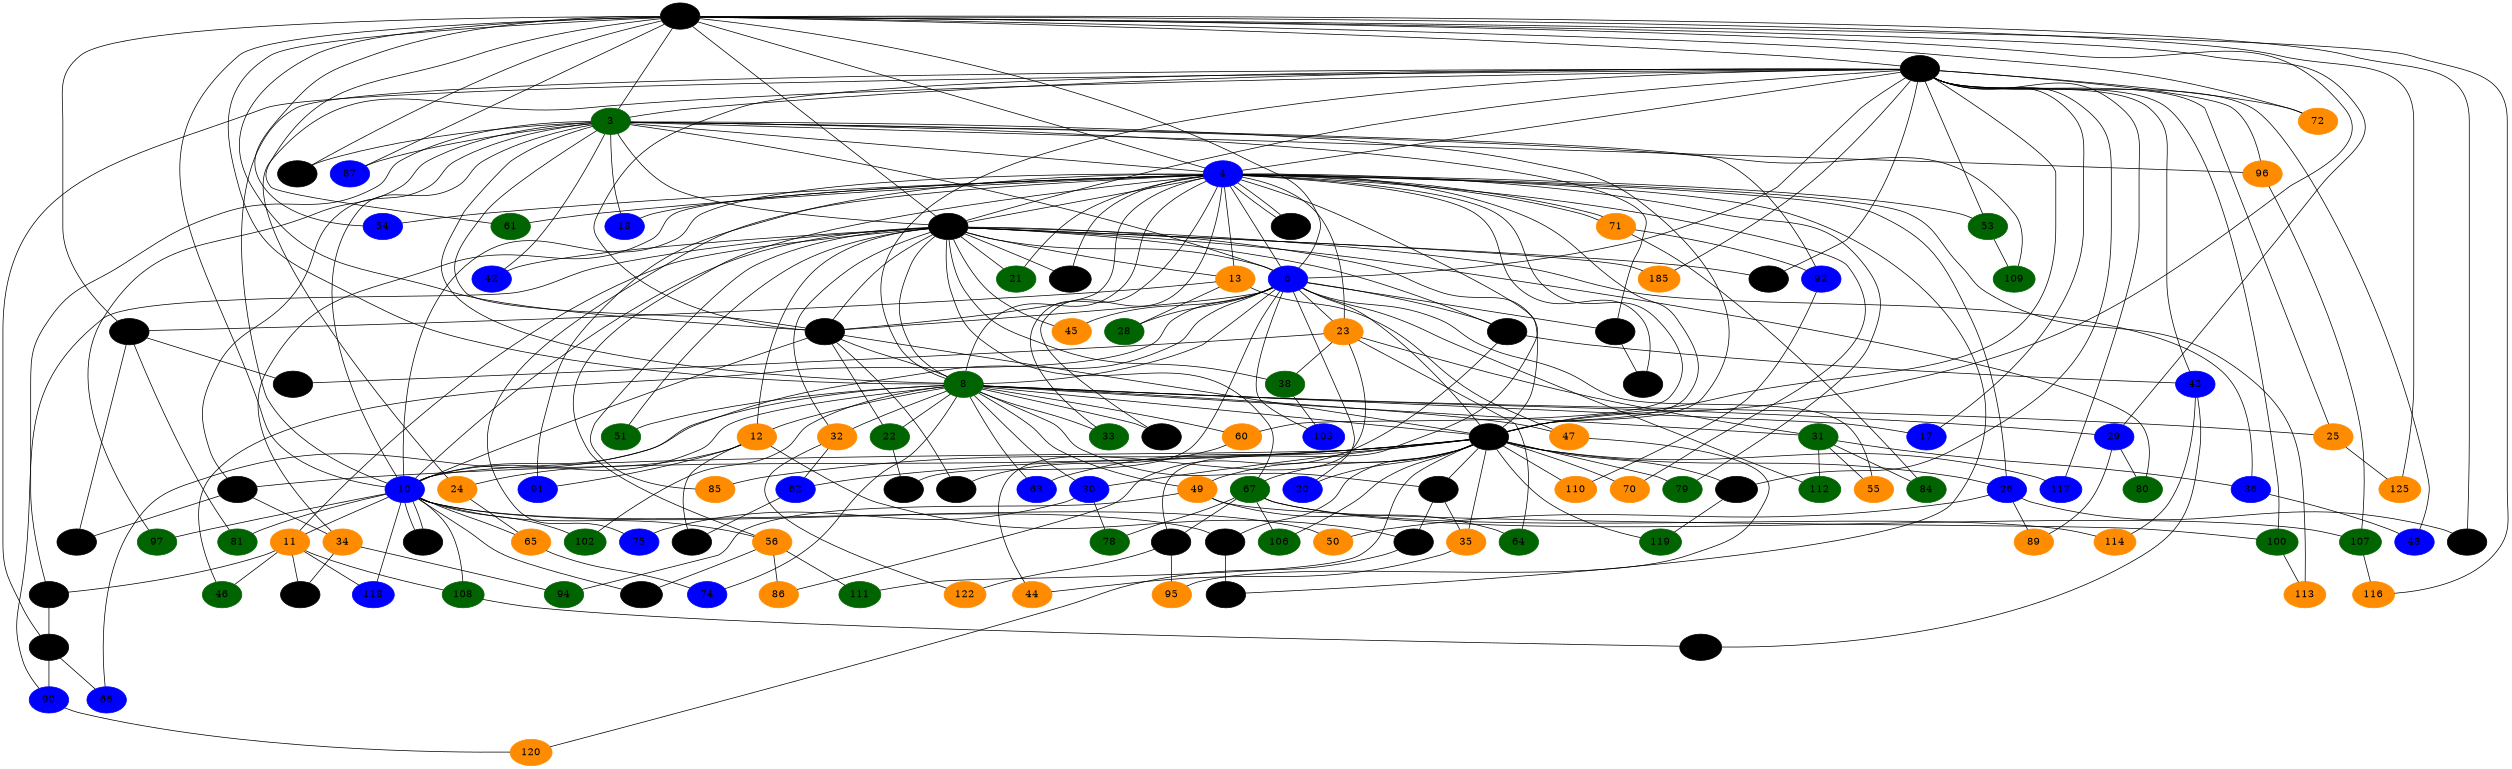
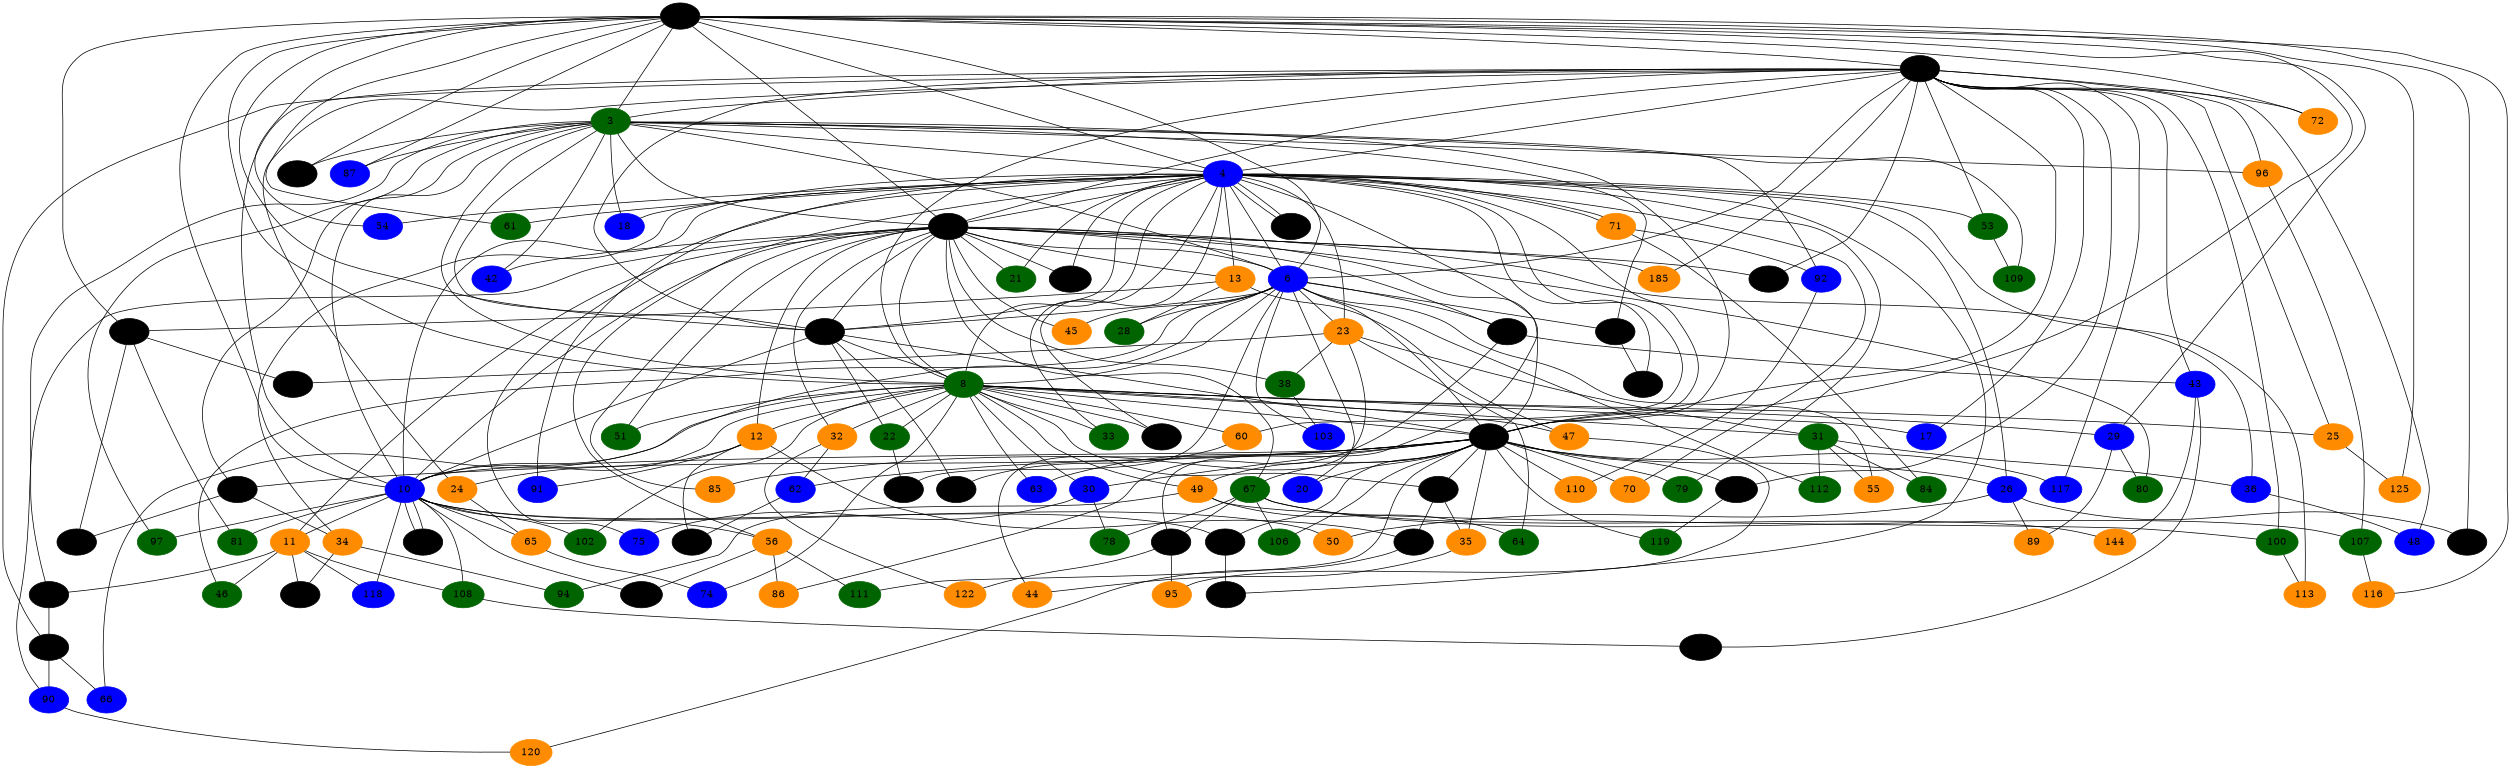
node "114": label "114" -> "144"
